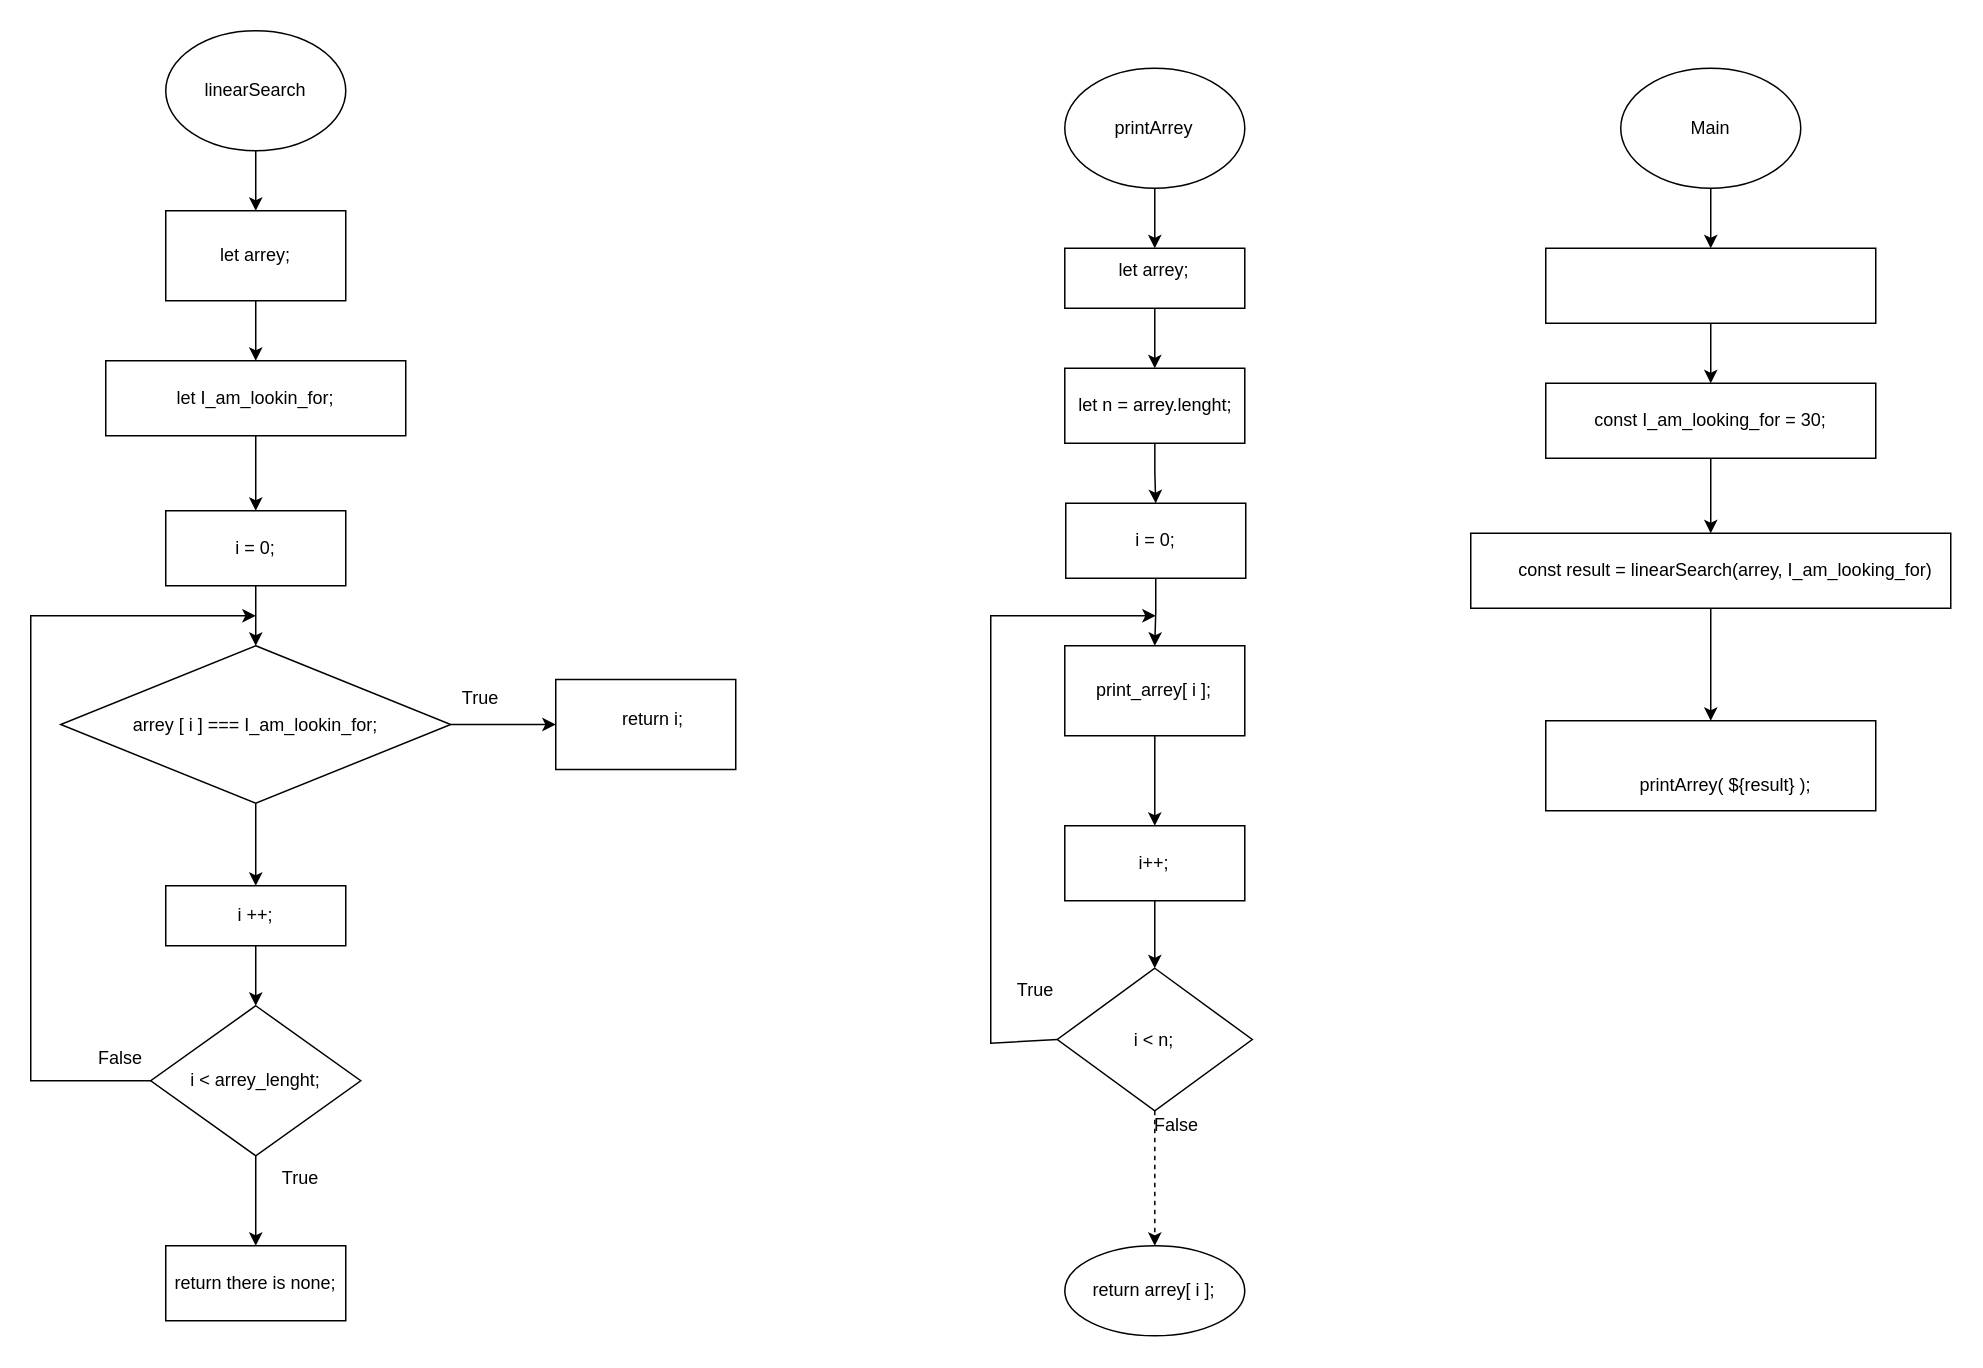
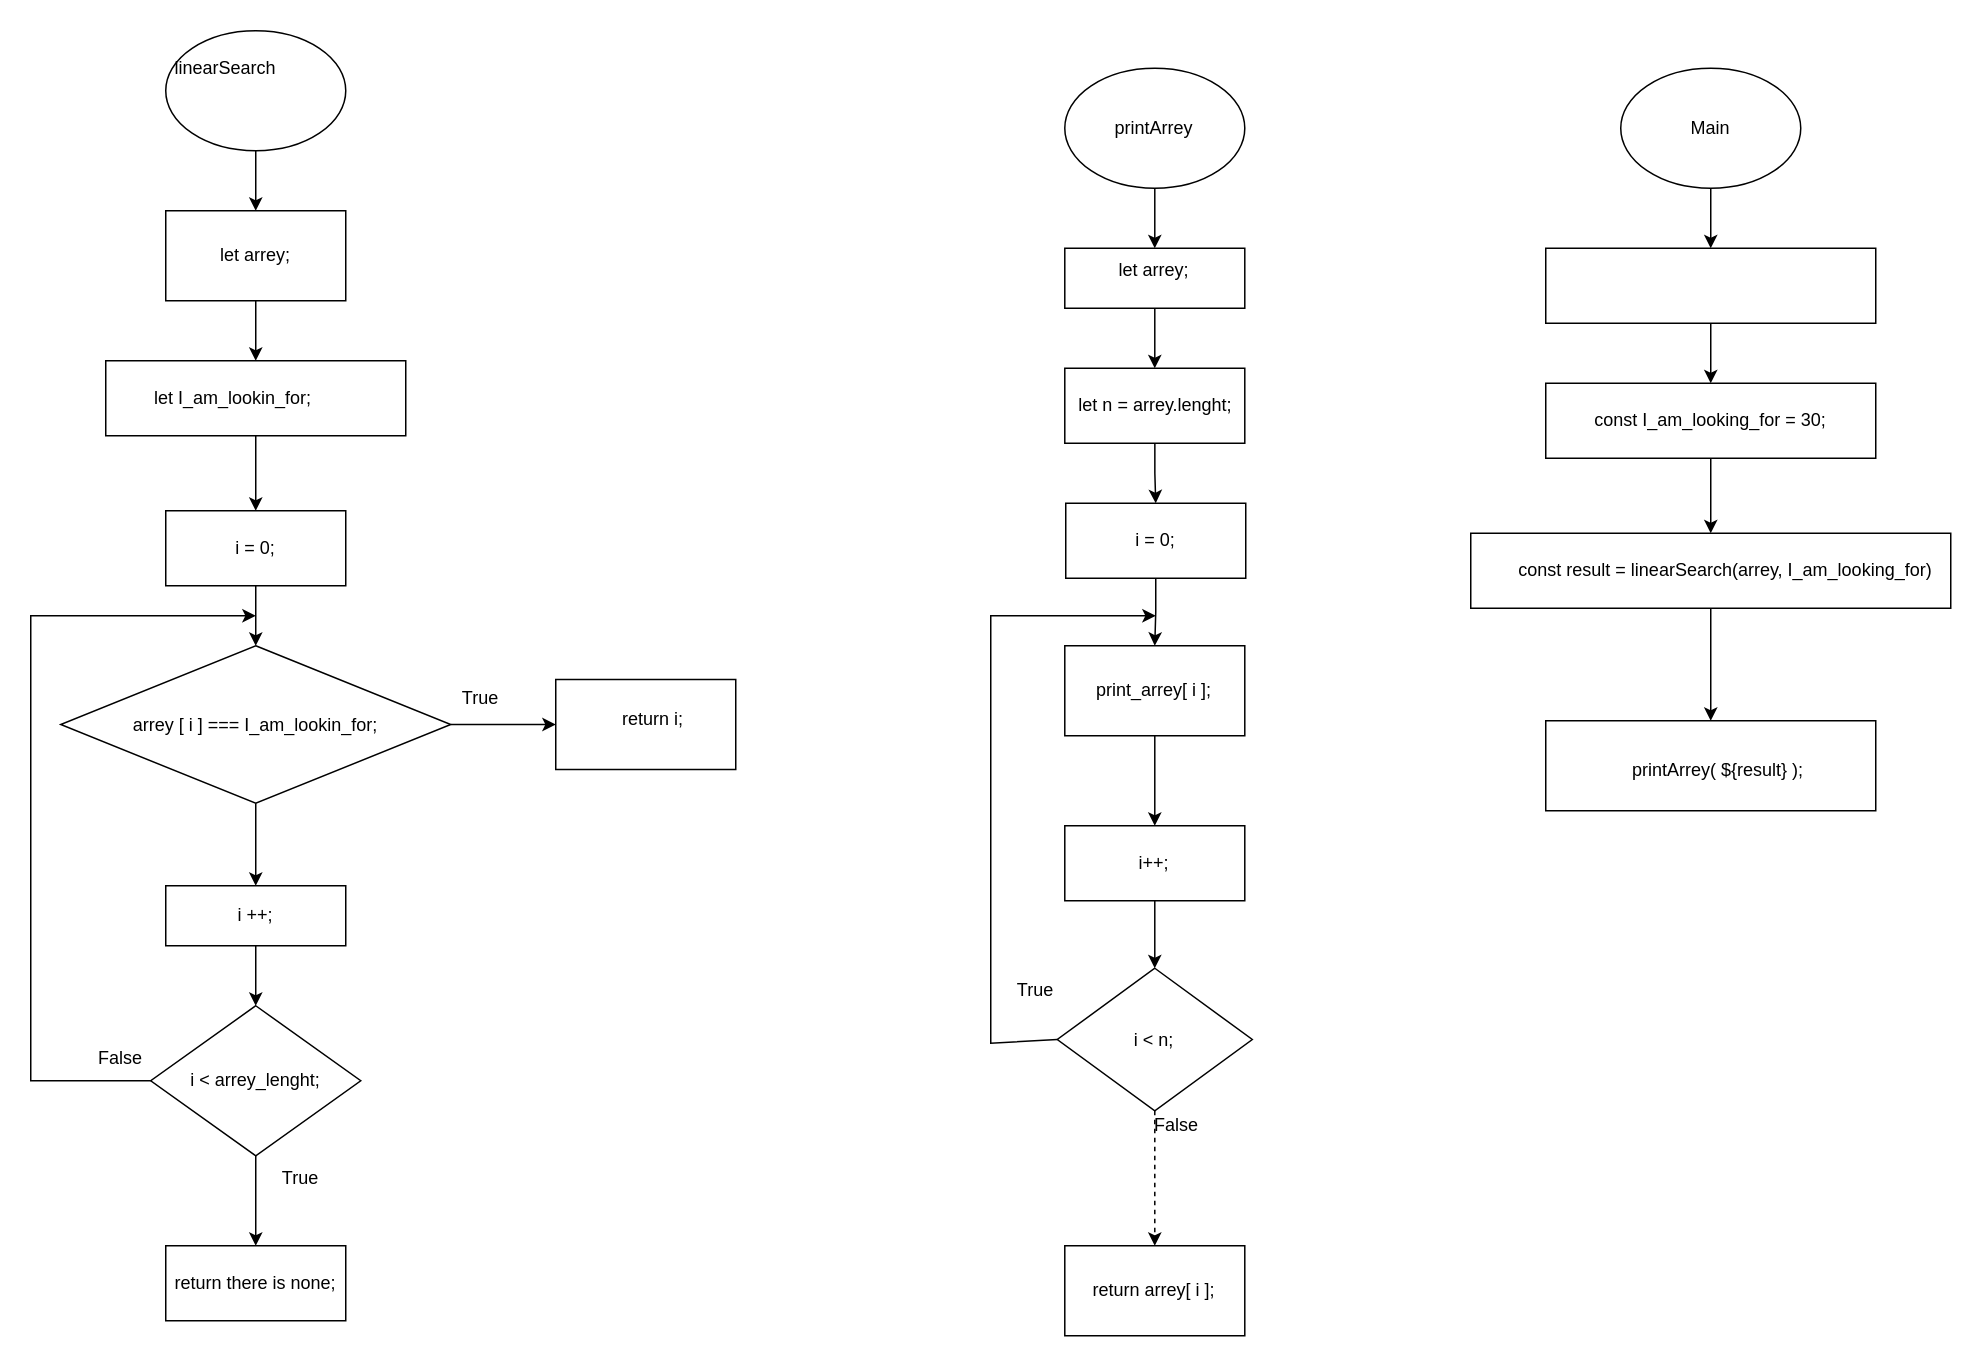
node "linearSearch": moved (256, 91) -> (226, 68)
node "let I_am_lookin_for;": moved (256, 398) -> (233, 398)
node "printArrey( ${result} );": moved (1726, 785) -> (1718, 770)
node "return arrey[ i ];": shape ellipse -> rectangle
